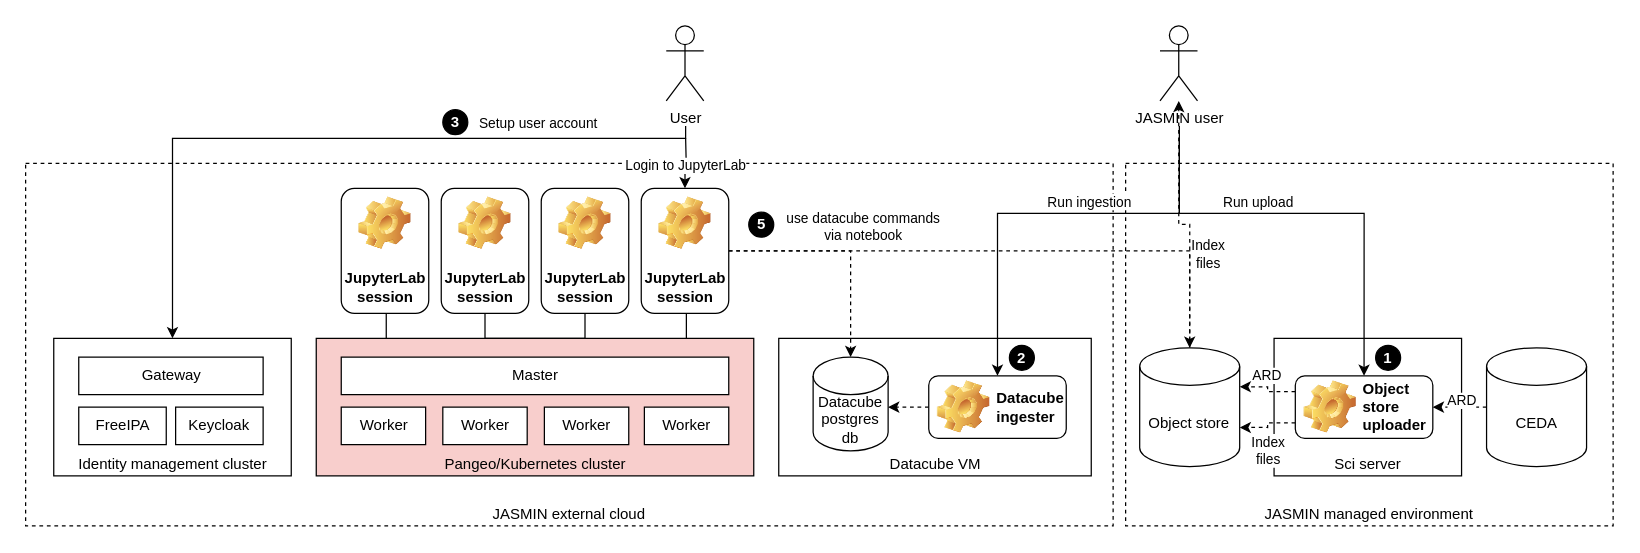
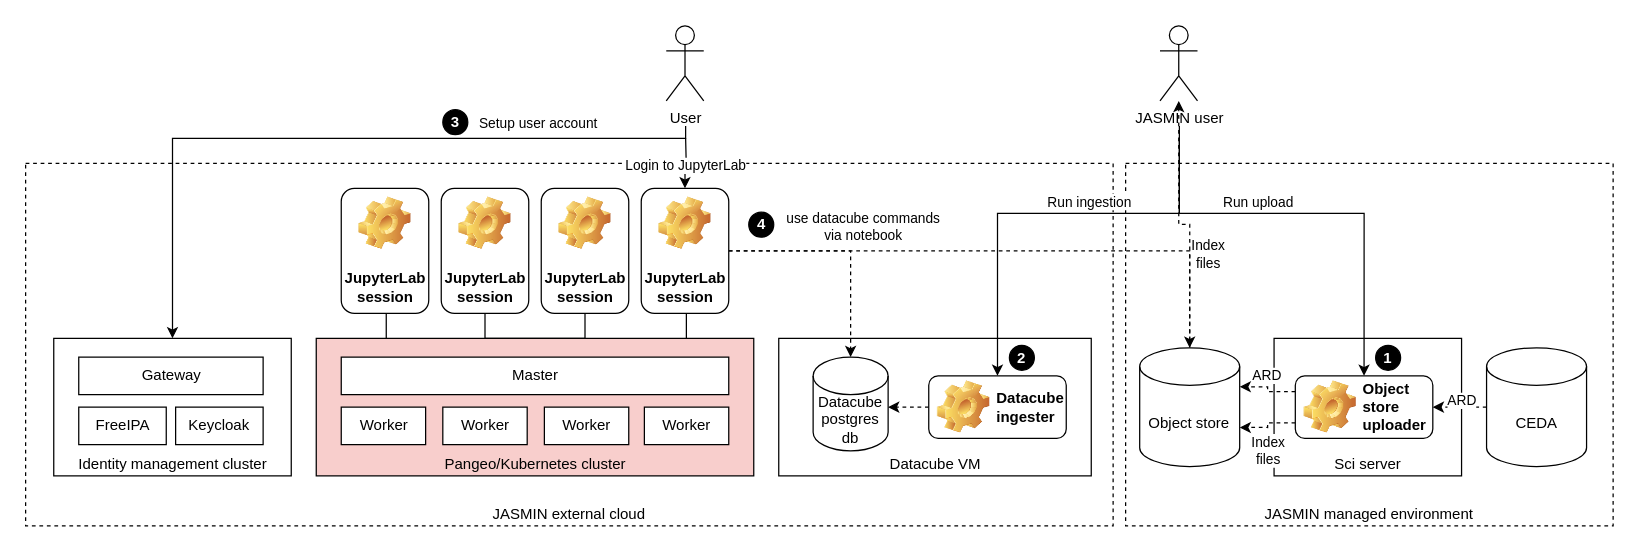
node "5": label "5" -> "4"
